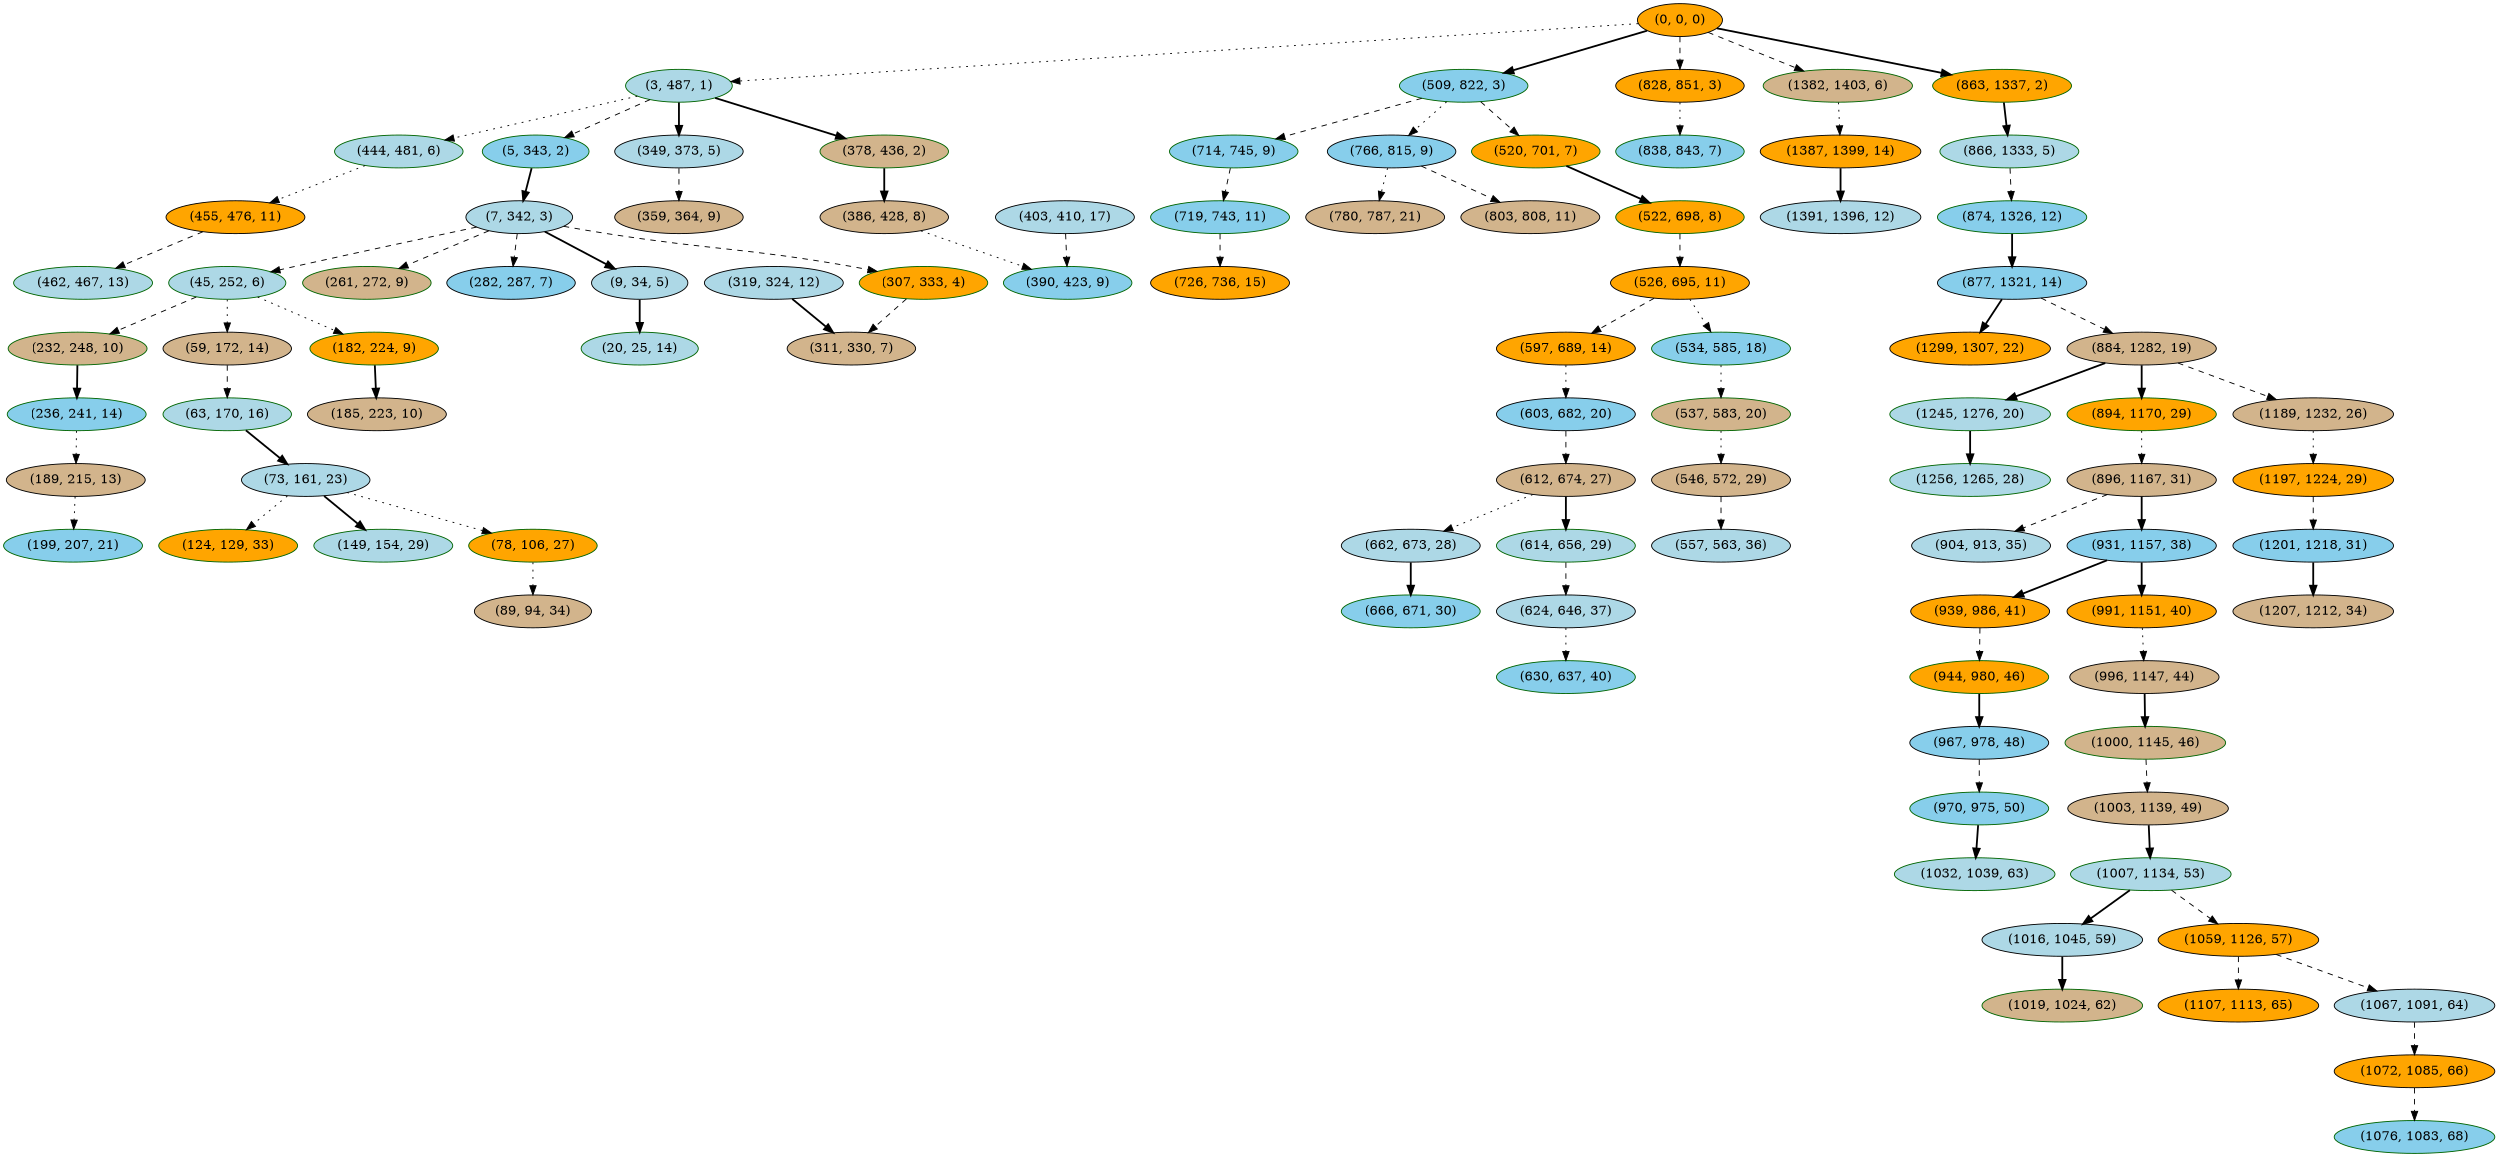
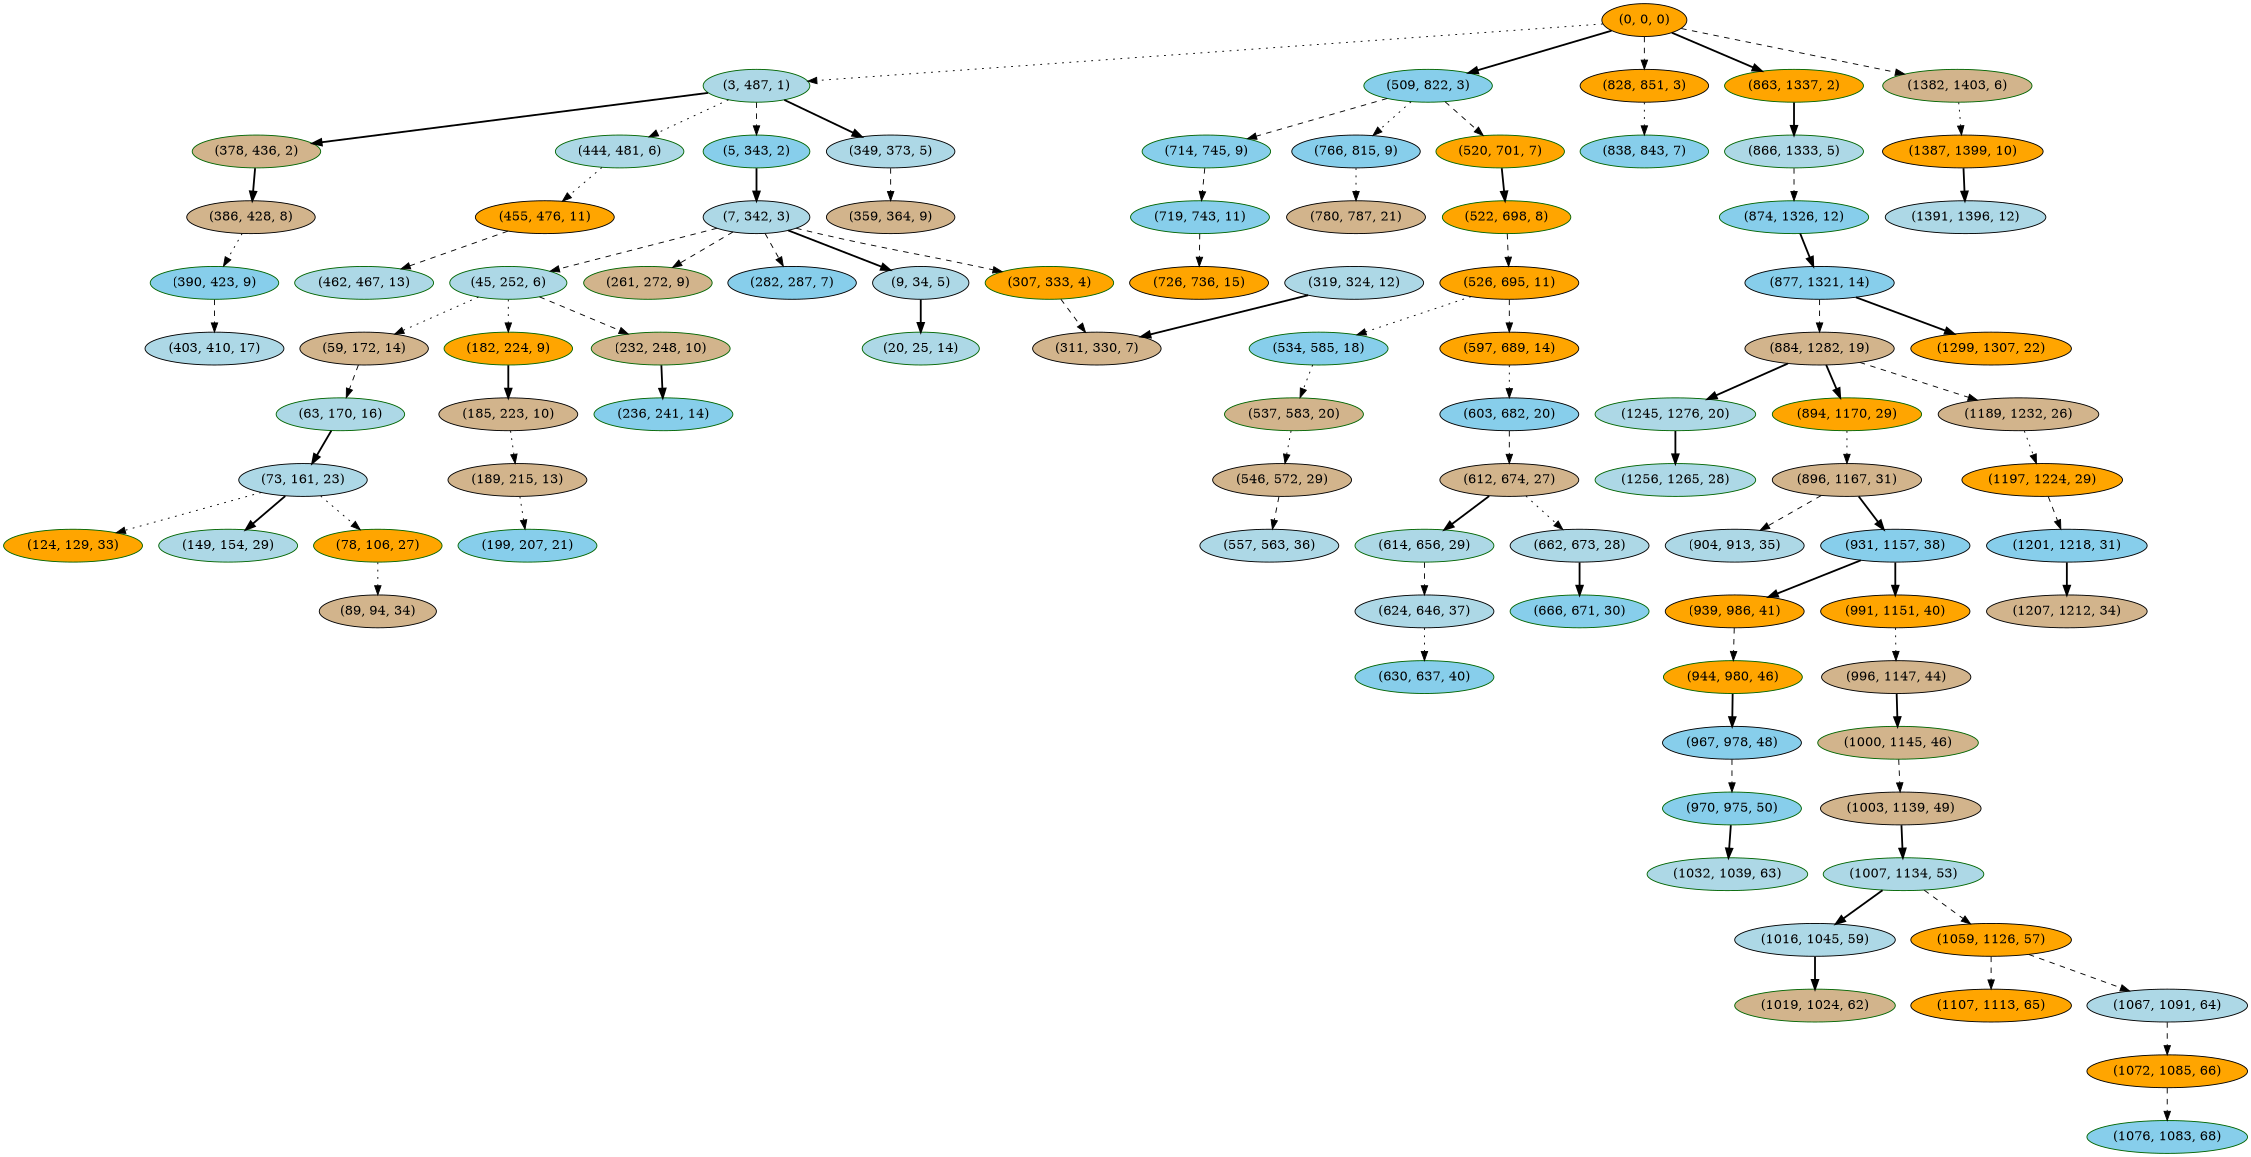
node "(1387, 1399, 14)": label "(1387, 1399, 14)" -> "(1387, 1399, 10)"
node "(803, 808, 11)": removed
edge "(403, 410, 17)" -> "(390, 423, 9)": reversed
edge "(236, 241, 14)" -> "(189, 215, 13)": now "(185, 223, 10)" -> "(189, 215, 13)"
